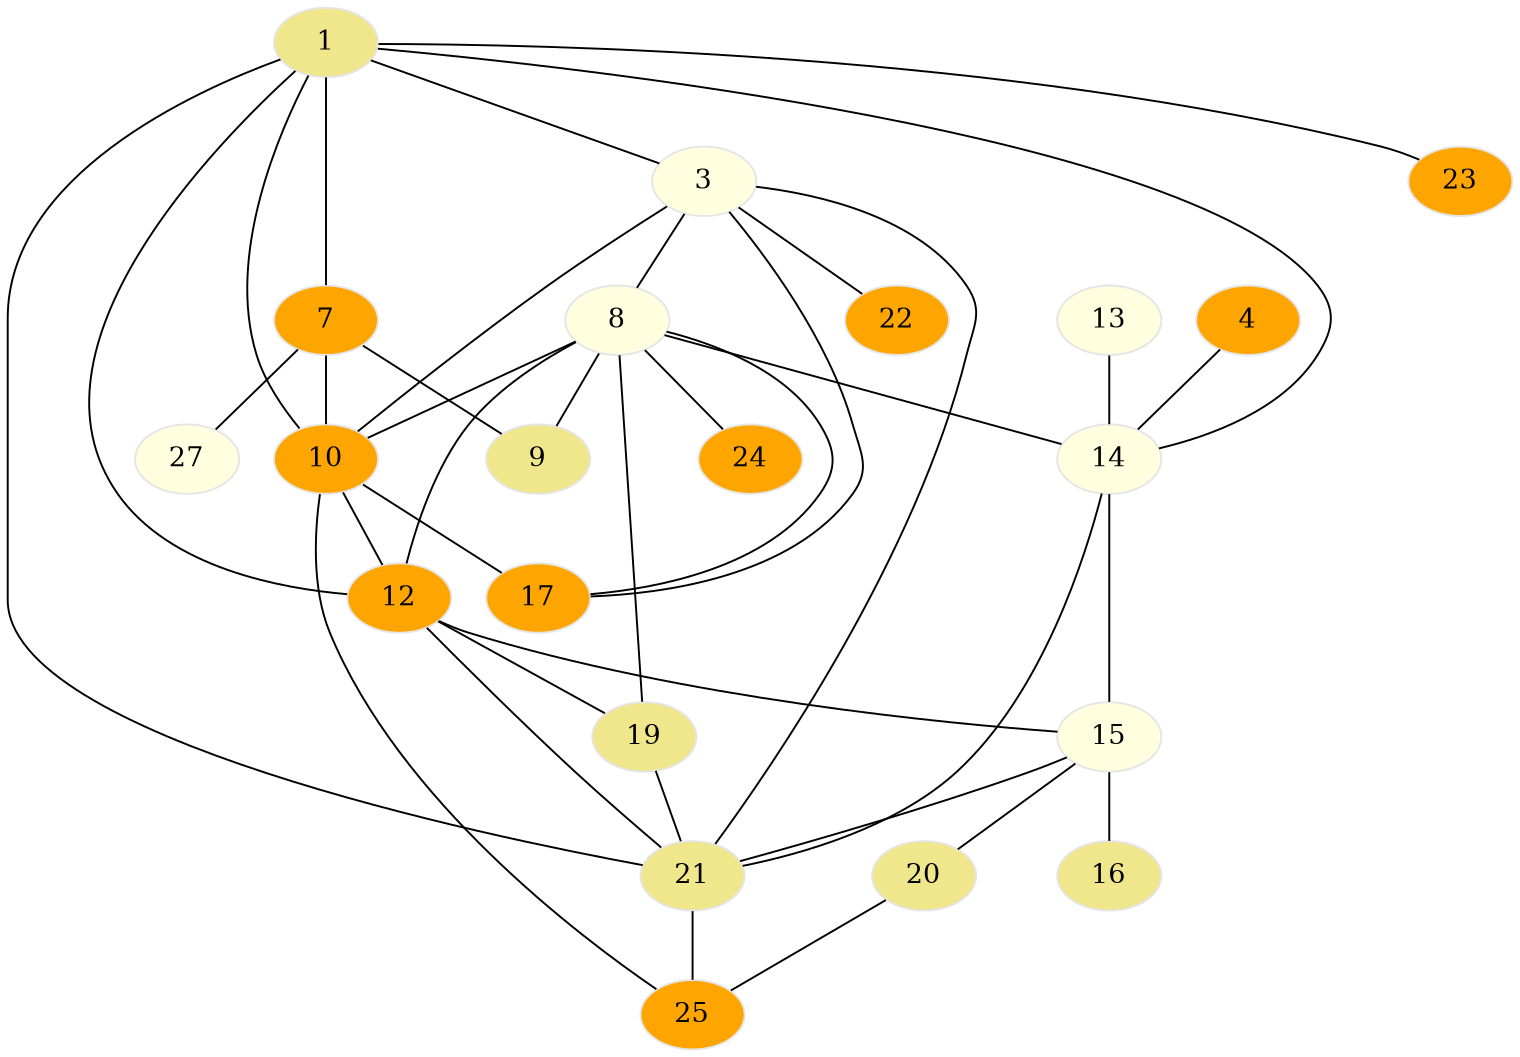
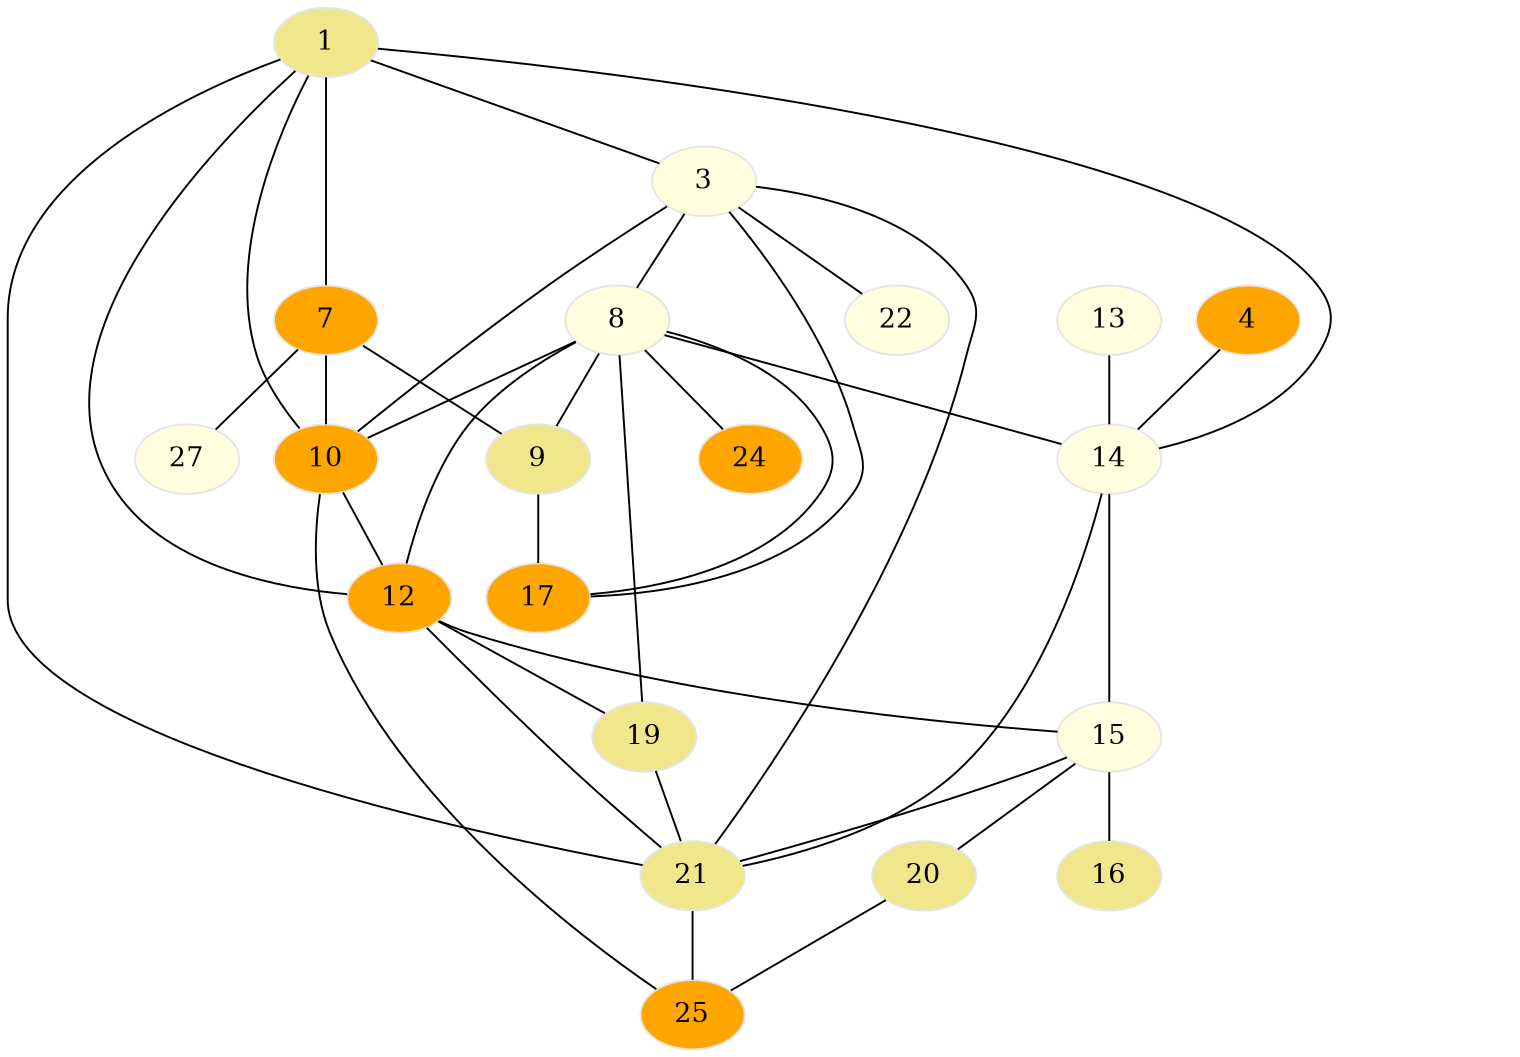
node "23": removed
node "22": fillcolor orange -> lightyellow
edge "10" -- "17": now "9" -- "17"
